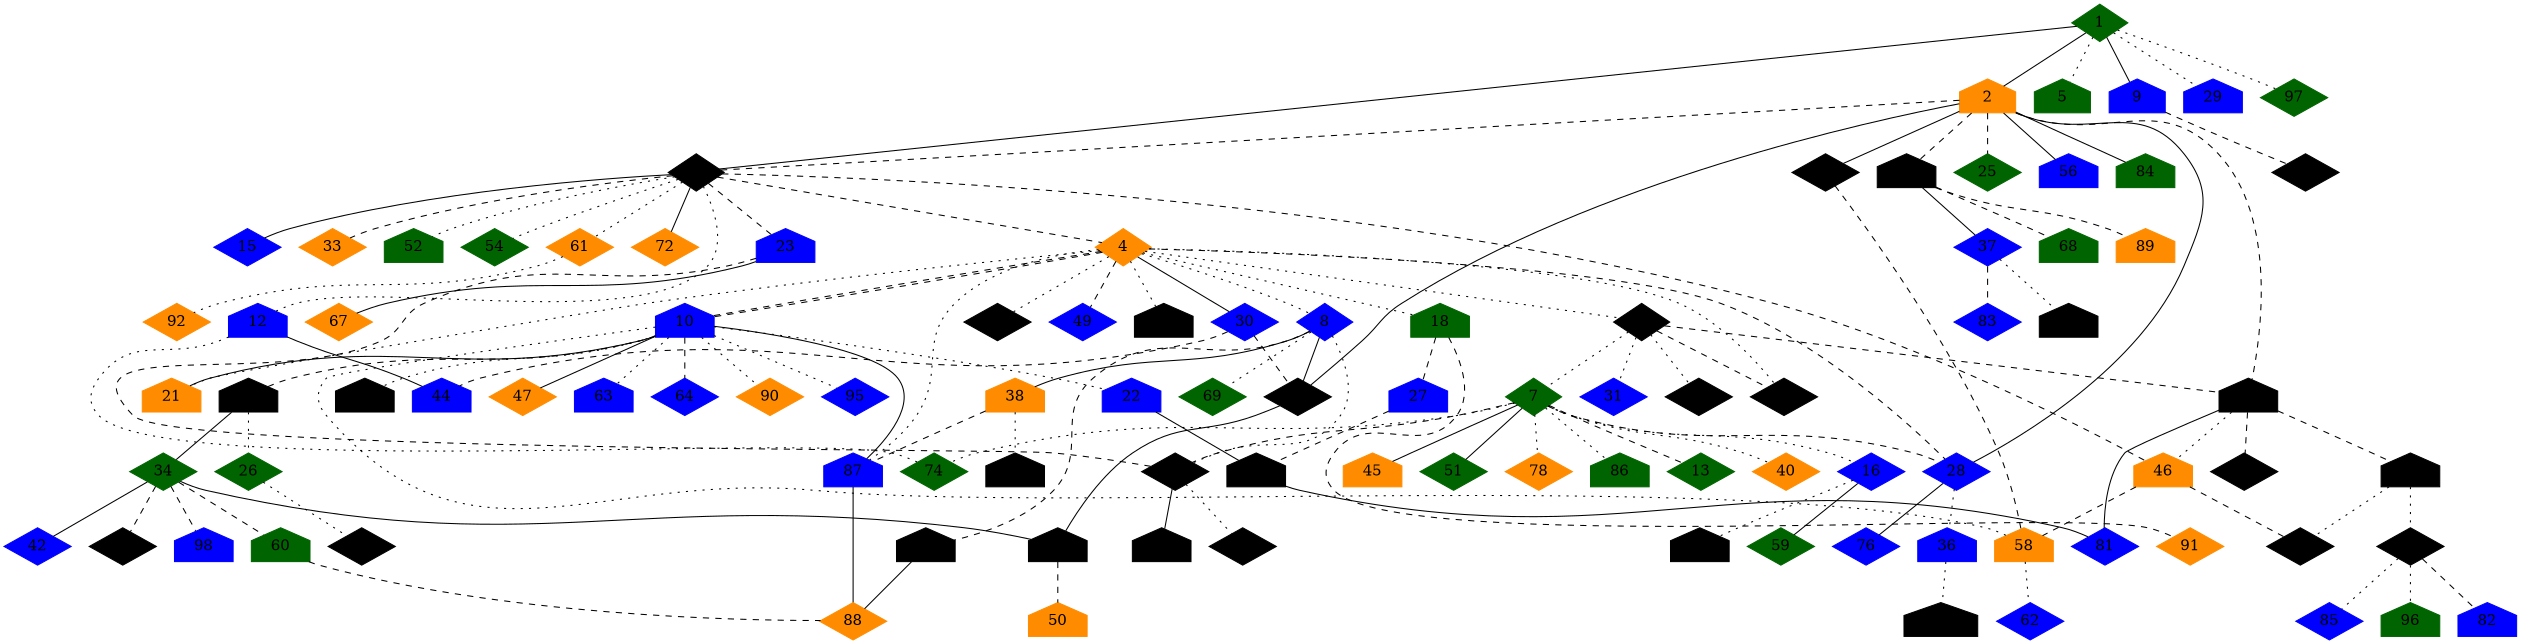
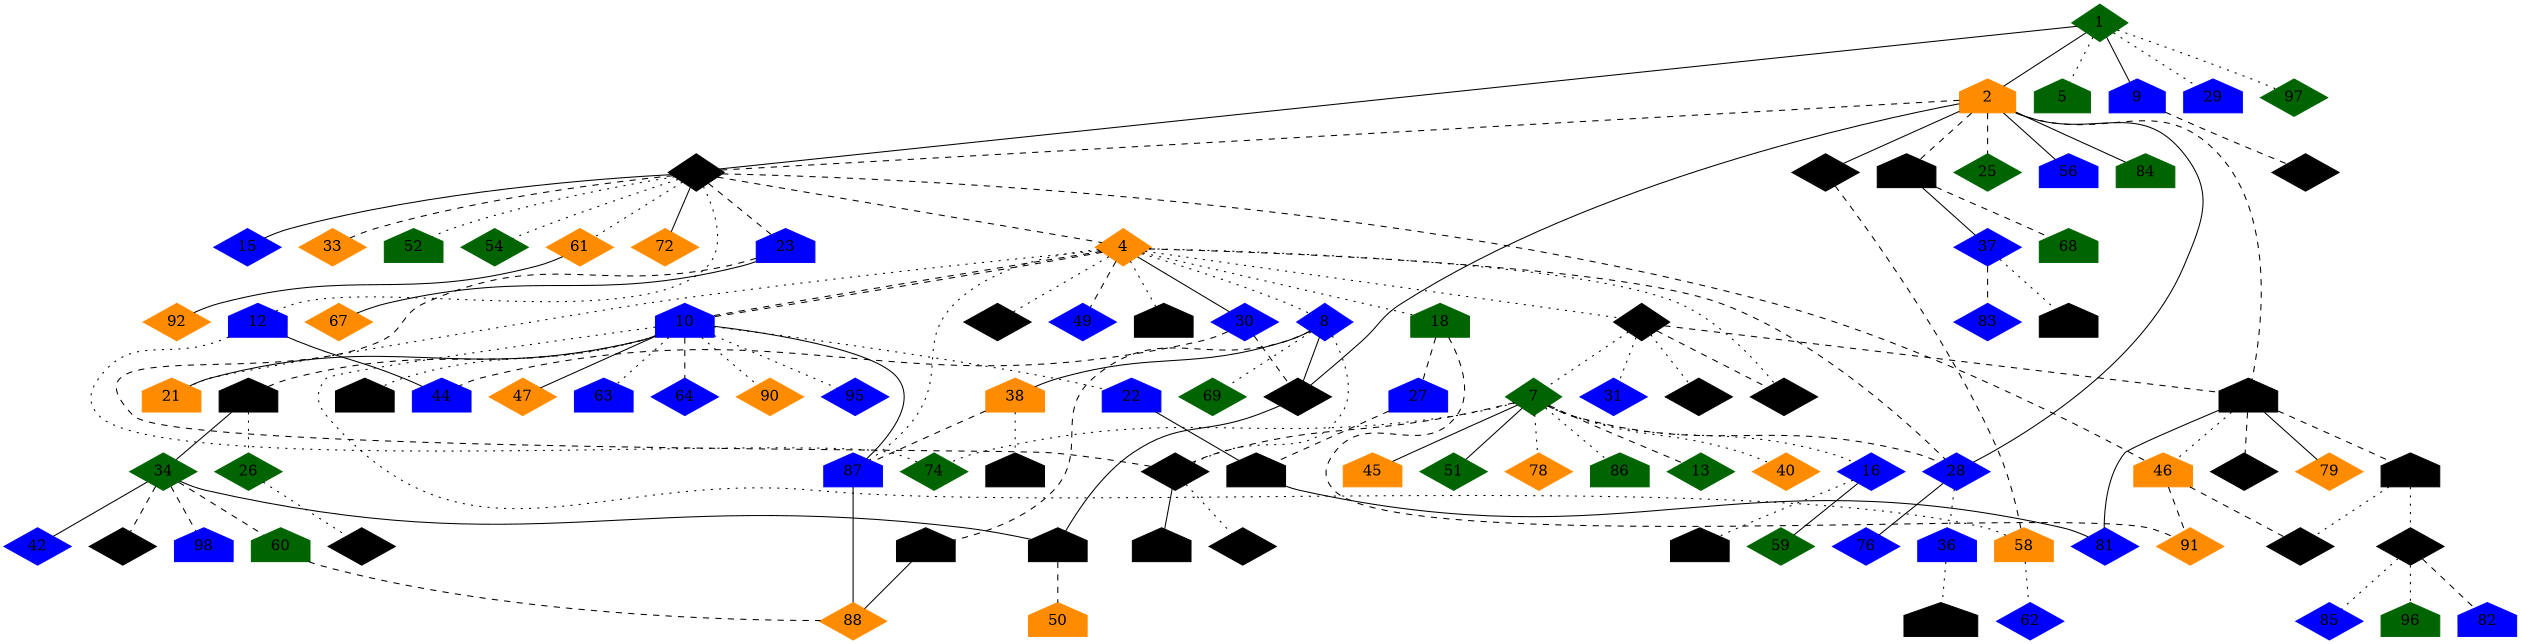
node "89": removed
edge "61" -- "92": style dotted -> solid
node "79": added
edge "46" -- "58": now "46" -- "91"
